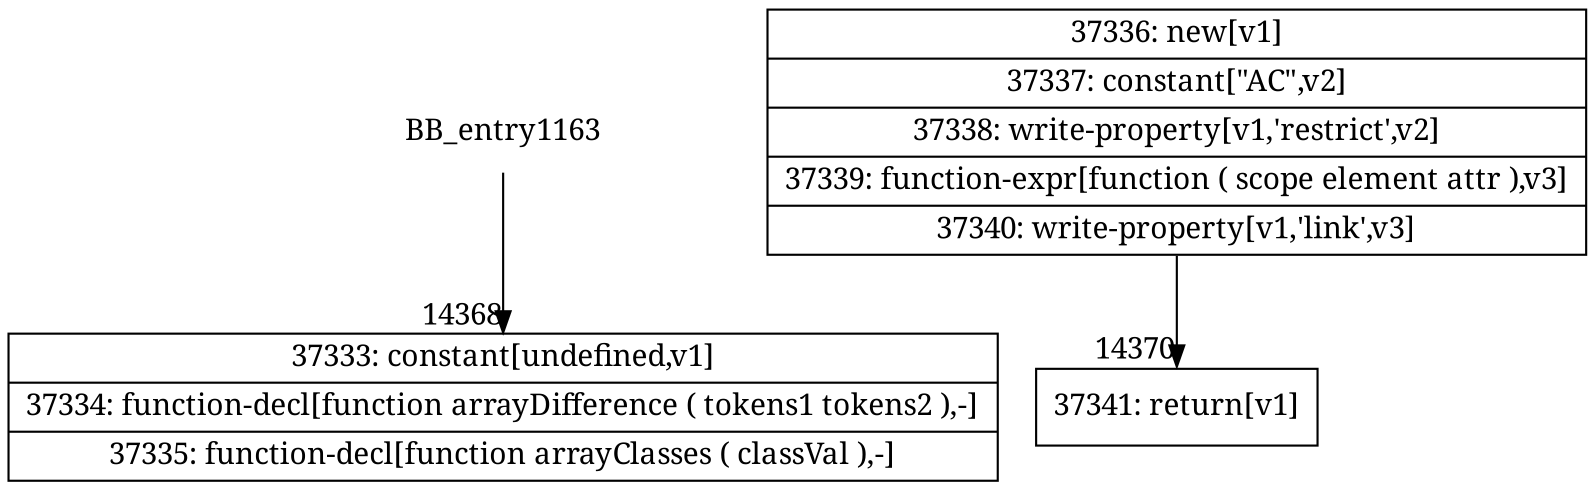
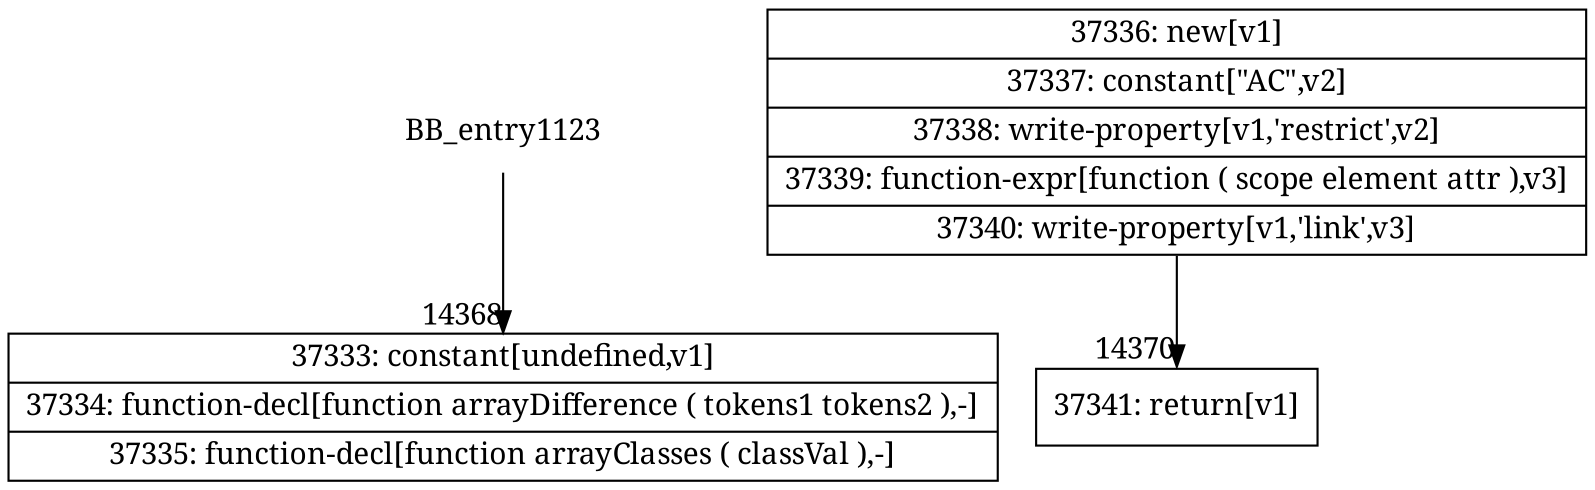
node "BB_entry1163": label "BB_entry1163" -> "BB_entry1123"
